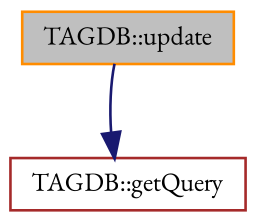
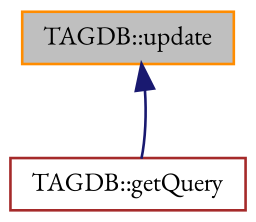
edge "TAGDB::update" -> "TAGDB::getQuery": reversed
